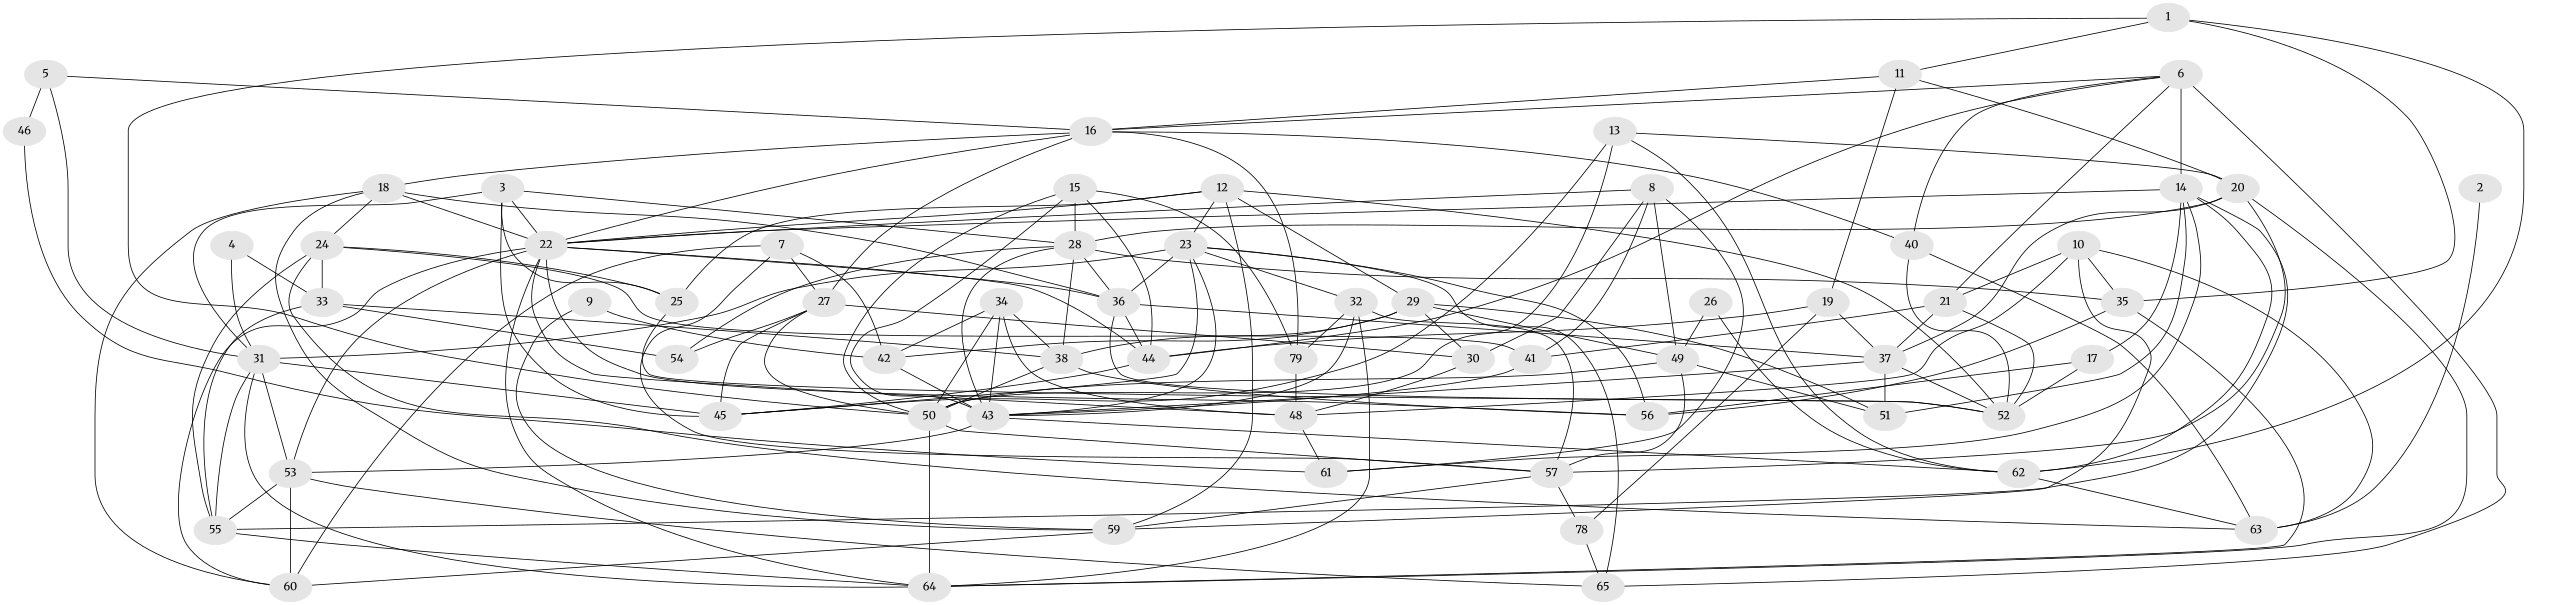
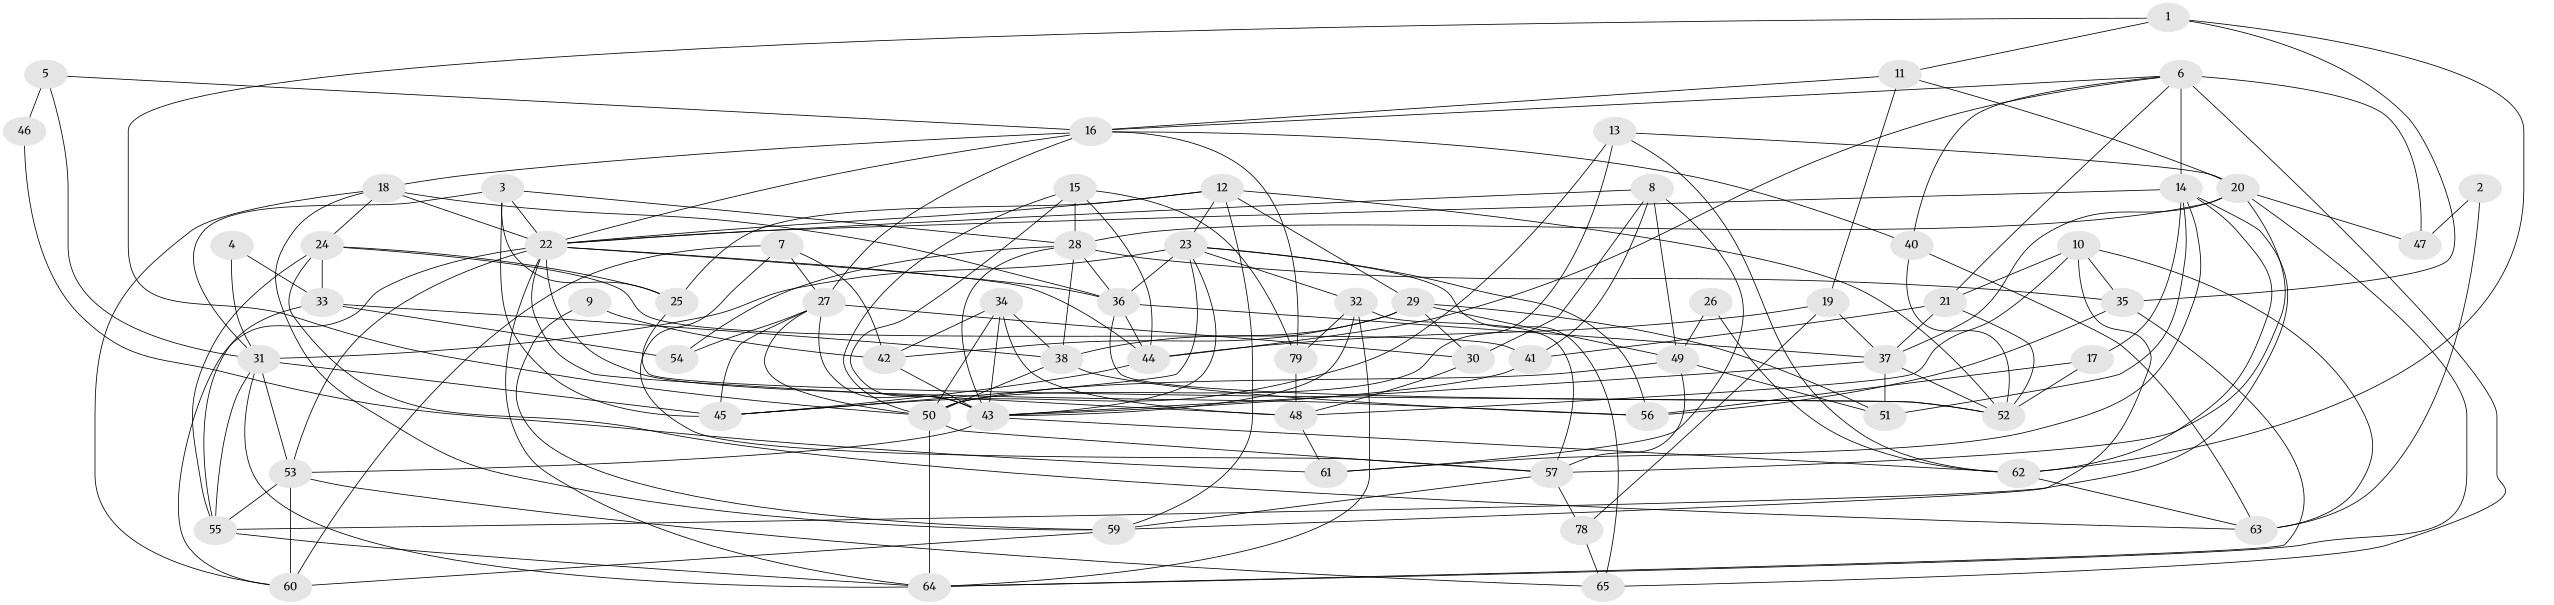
node "47": added
edge "27" -- "43": added
